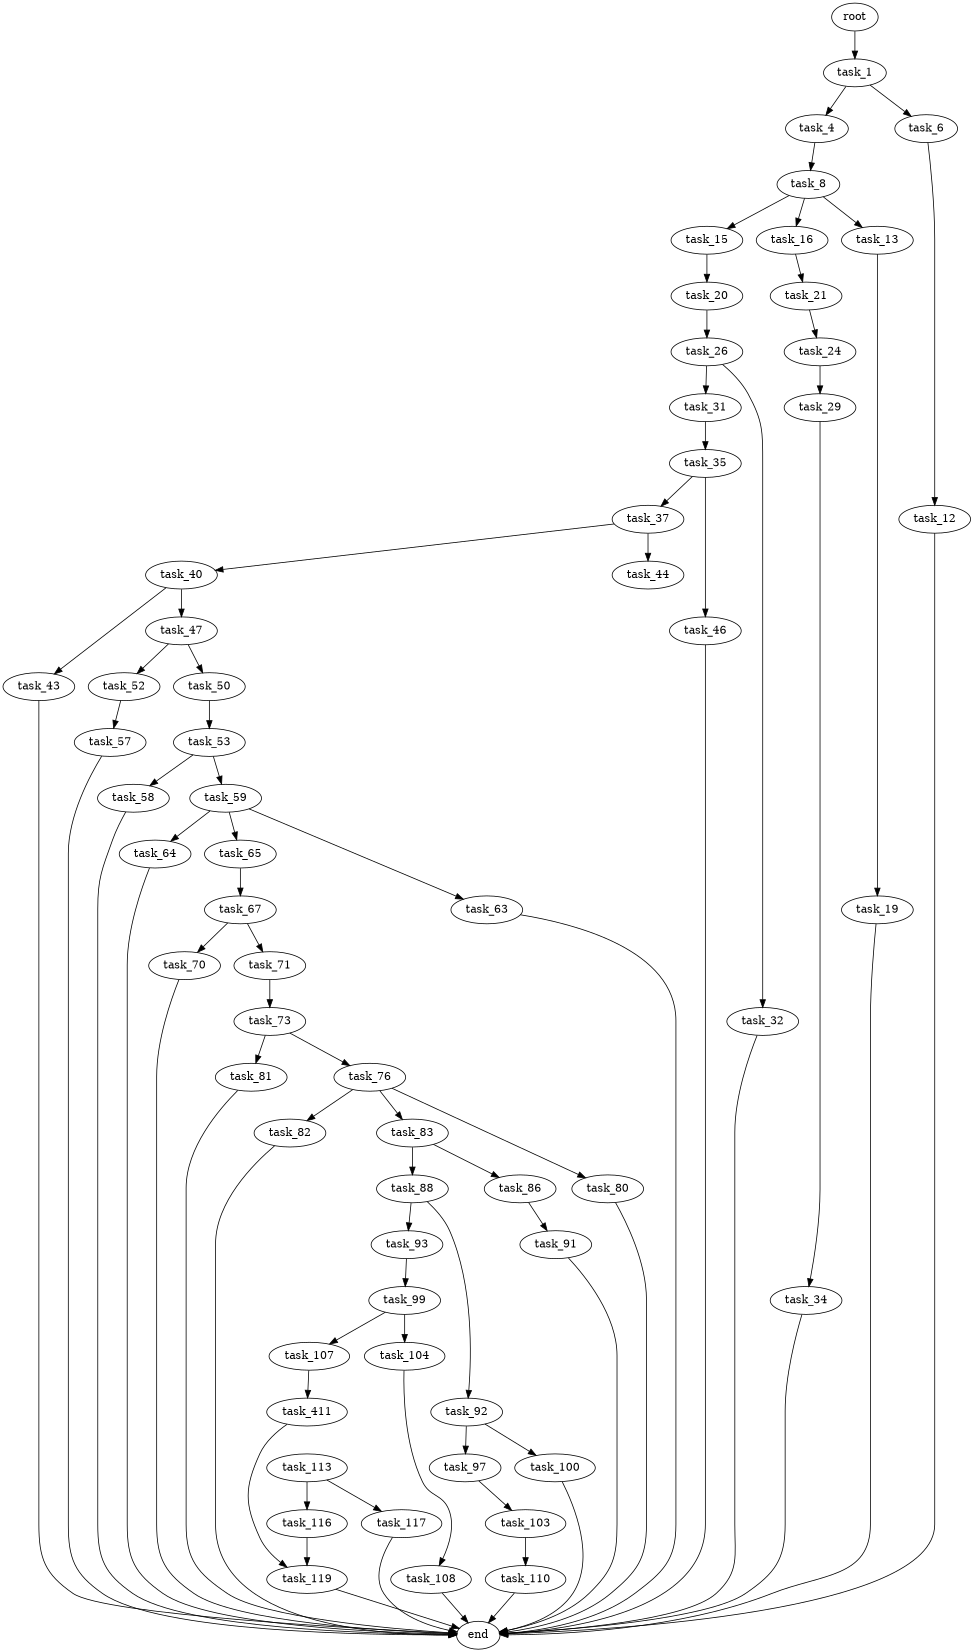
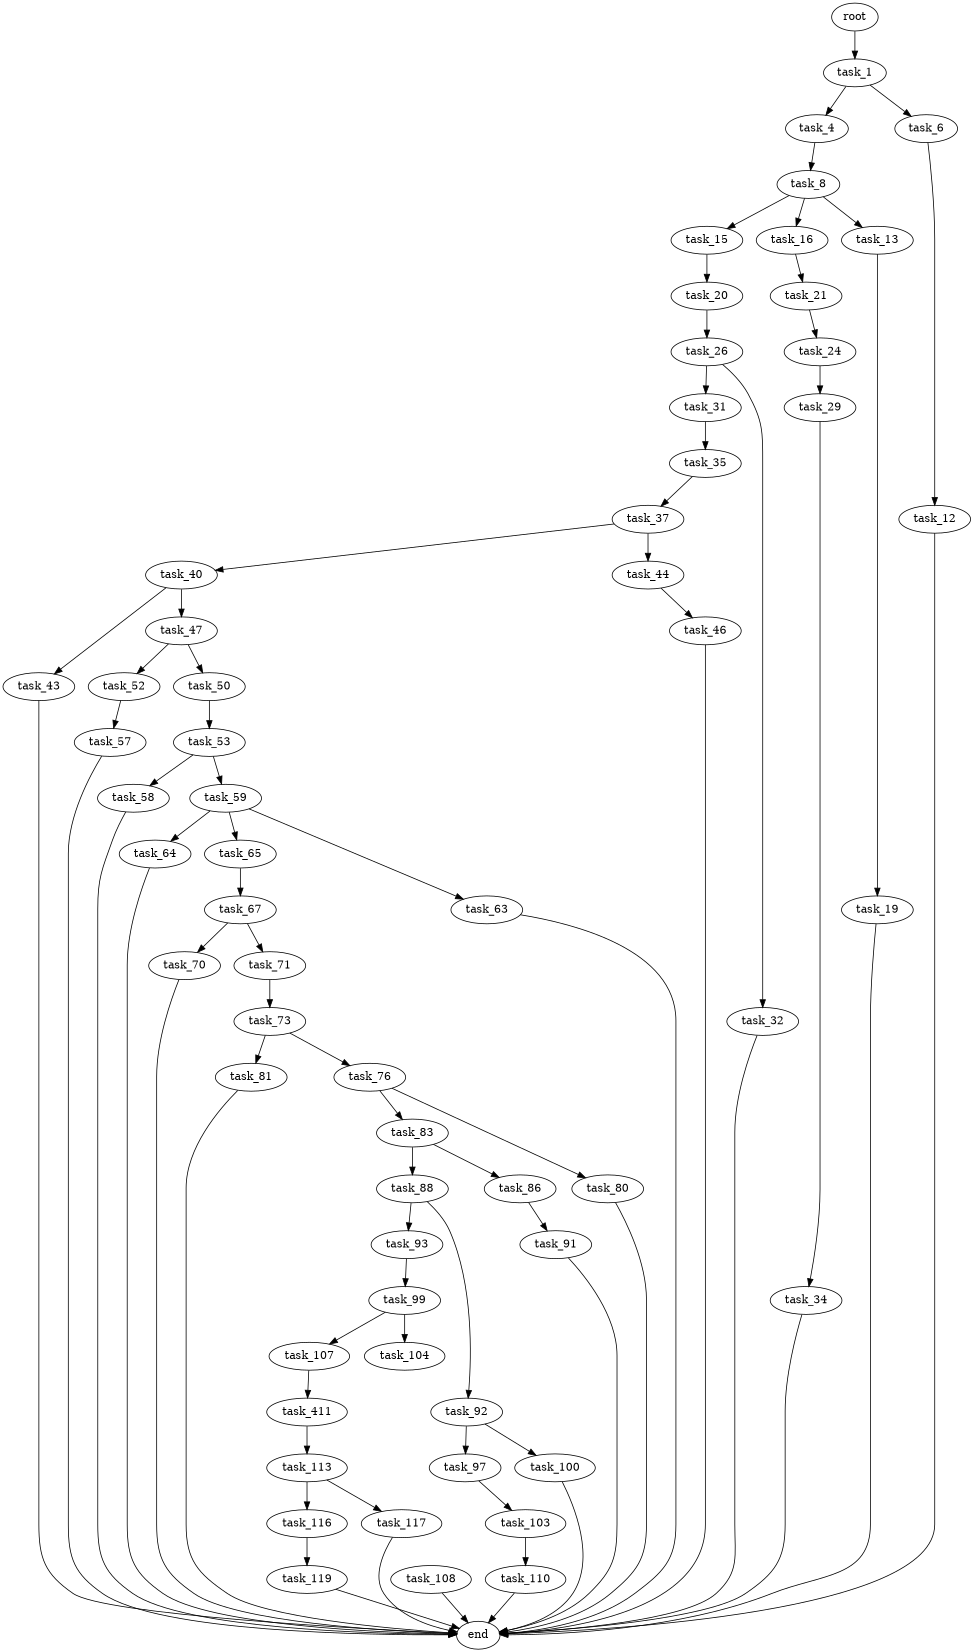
edge "task_35" -> "task_46": now "task_44" -> "task_46"
node "task_82": removed
edge "task_104" -> "task_108": removed
edge "task_411" -> "task_119": now "task_411" -> "task_113"
